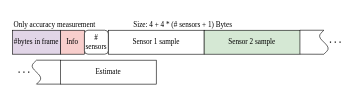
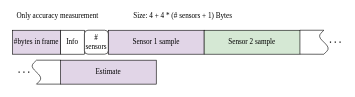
node "Only accuracy measurement": moved (60, 21) -> (63, 12)
node "Size: 4 + 4 * (# sensors + 1) Bytes": moved (189, 21) -> (189, 12)
node "Info": fillcolor #f8cecc -> #ffffff
node "Sensor 1 sample": fillcolor #ffffff -> #e1d5e7
node "Estimate": fillcolor #ffffff -> #e1d5e7
